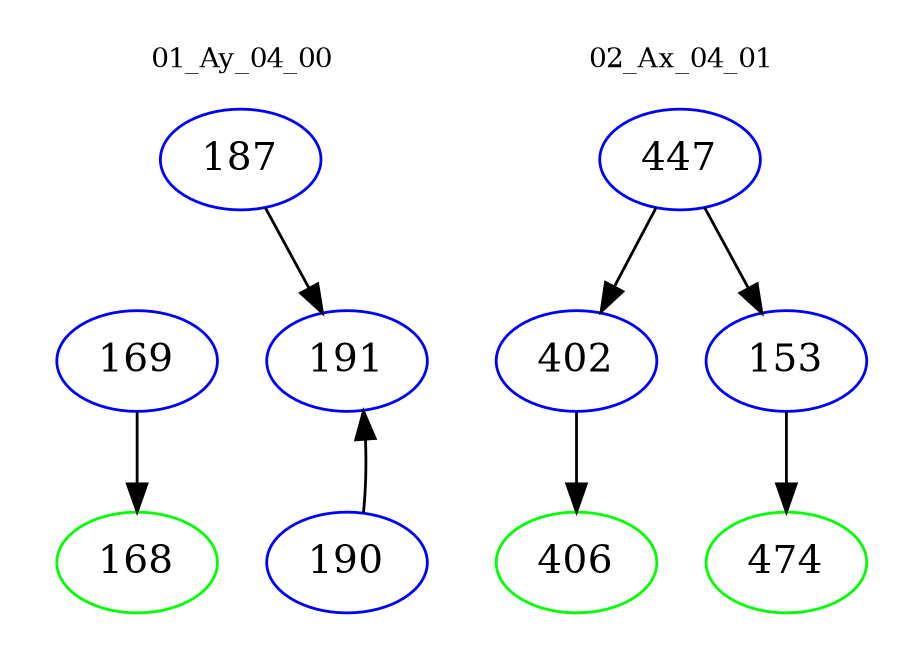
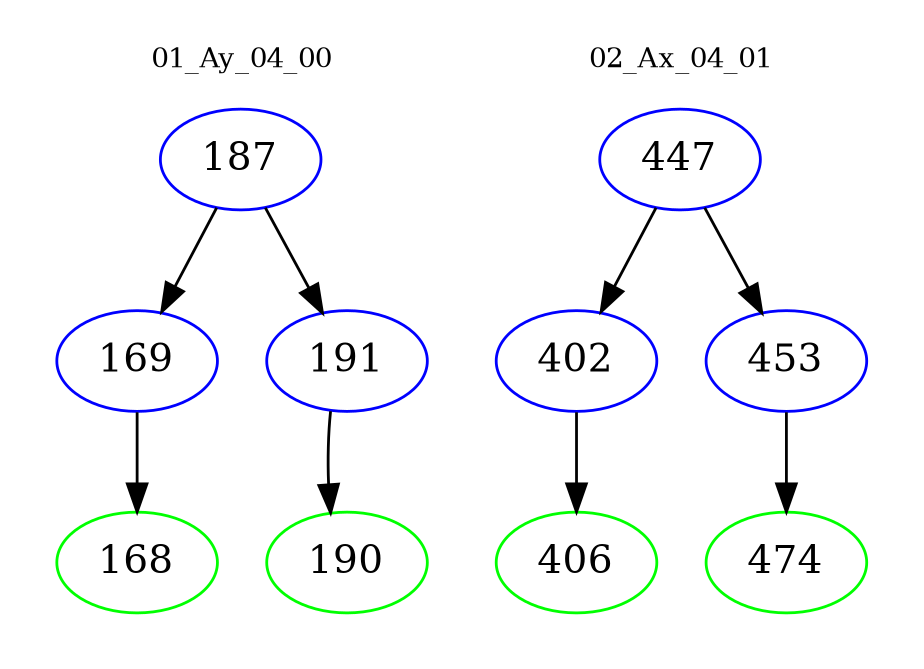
edge "187" -> "169": added
node "153": label "153" -> "453"
edge "190" -> "191": reversed
node "190": color blue -> green
